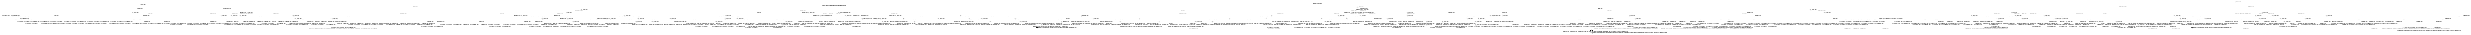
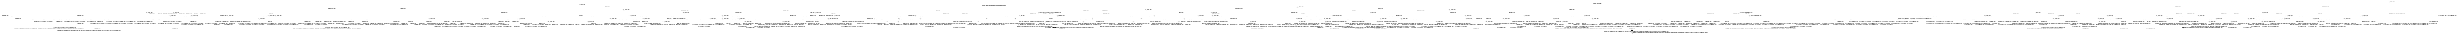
edge "s62" -> "s41": now "s62" -> "s55"
edge "s76" -> "s22": label "ECDH_CLIENT_HELLO / Alert(FATAL,HANDSHAKE_FAILURE)" -> "CHANGE_CIPHER_SPEC / TIMEOUT"
